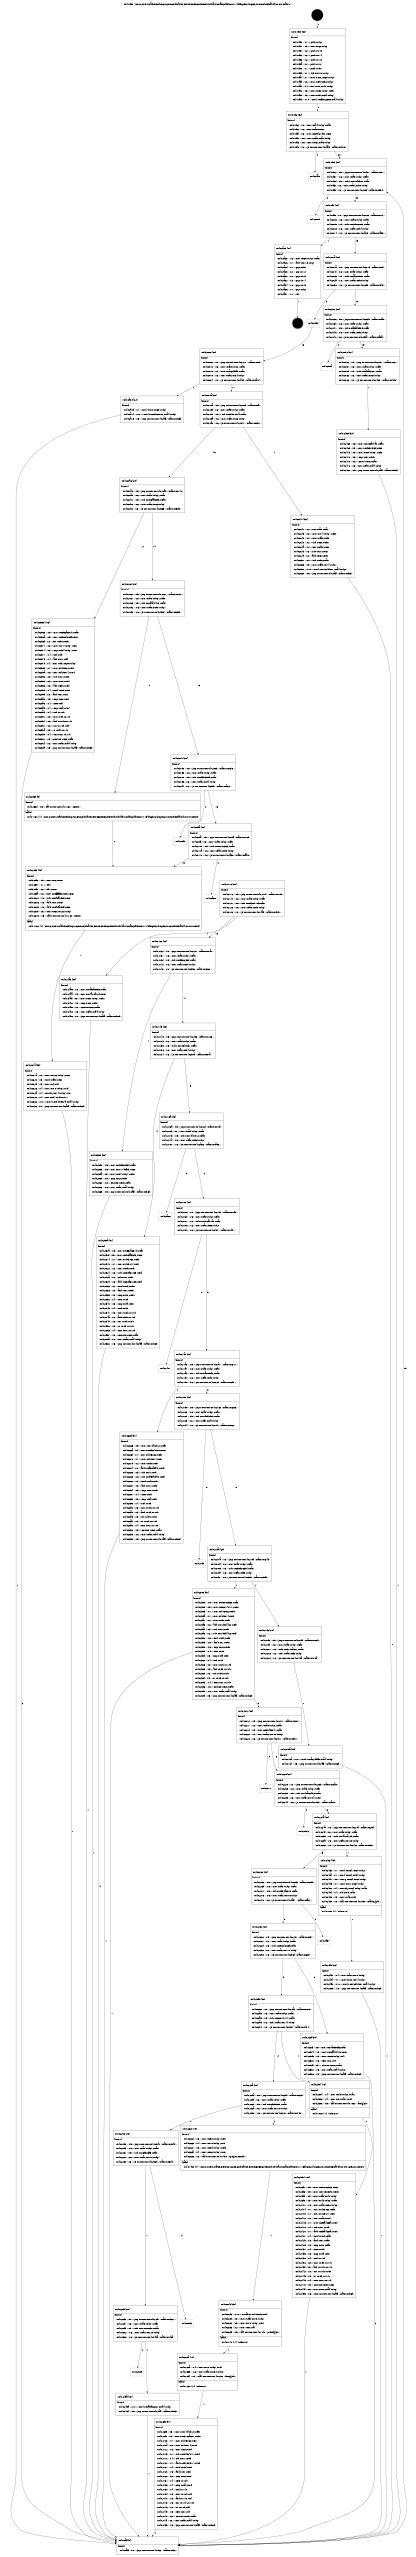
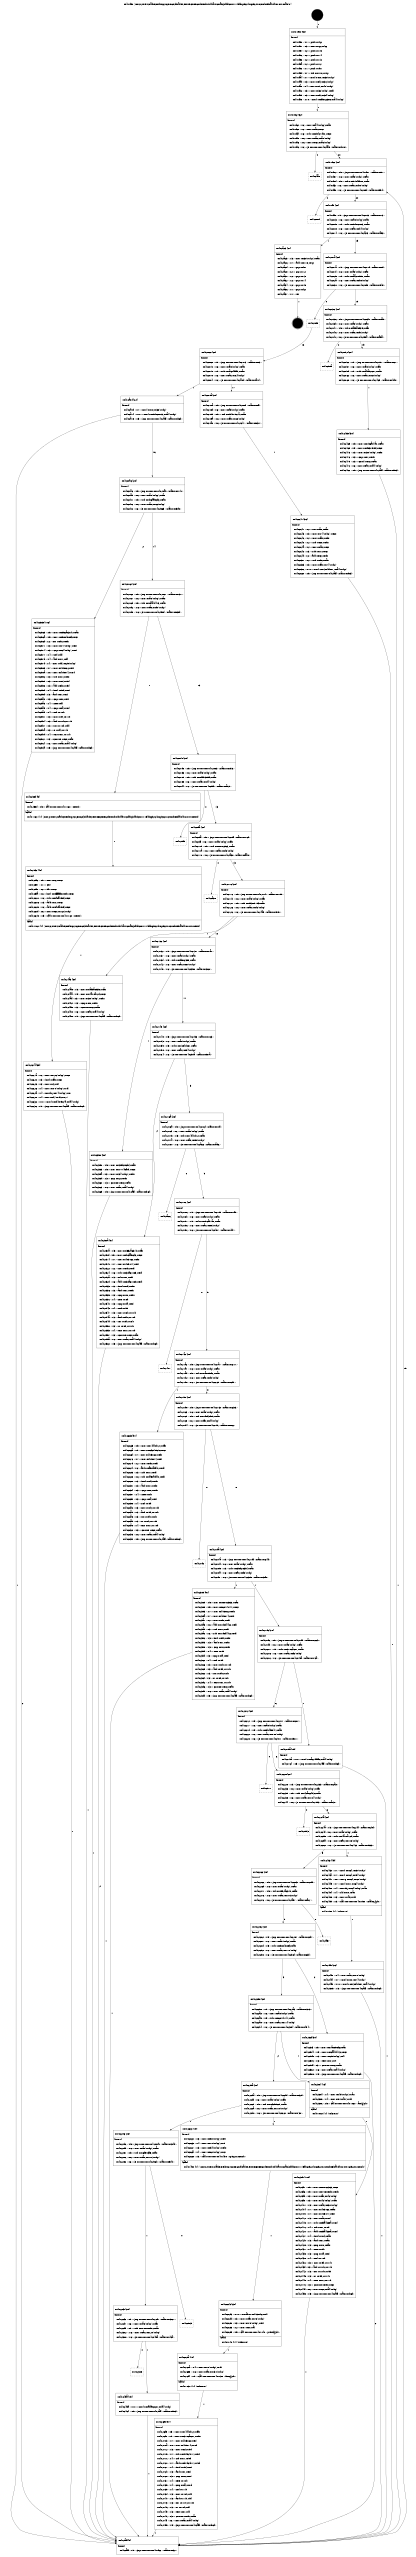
edge "0x40208a [28]" -> "0x4020a6 [28]": now "0x402a0d [22]" -> "0x4020a6 [28]"
edge "0x4020fa [28]" -> "0x4025f2 [40]": now "0x4020fa [28]" -> "0x402116 [28]"
edge "0x402389 [91]" -> "0x402212 [28]": now "0x4021f6 [28]" -> "0x402212 [28]"
